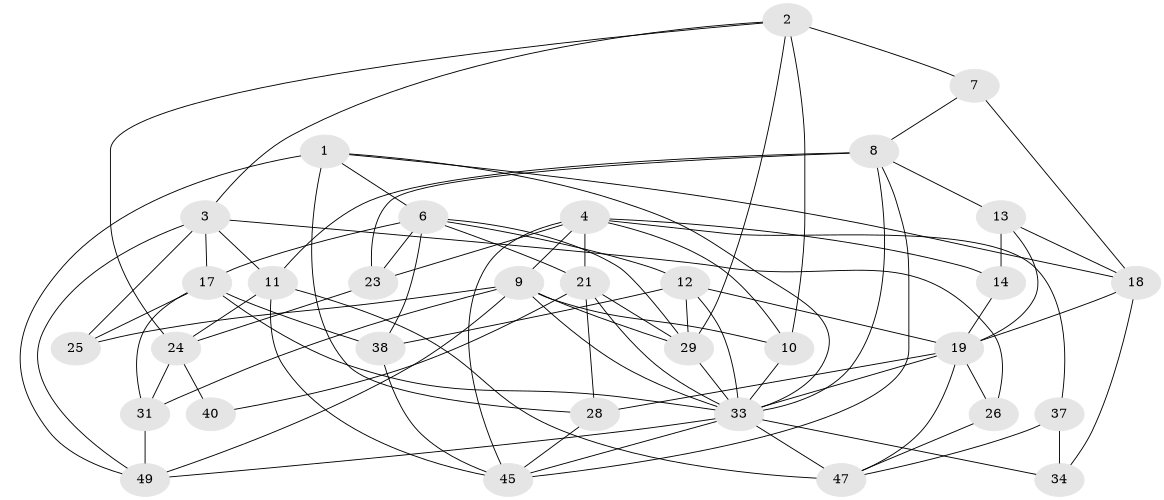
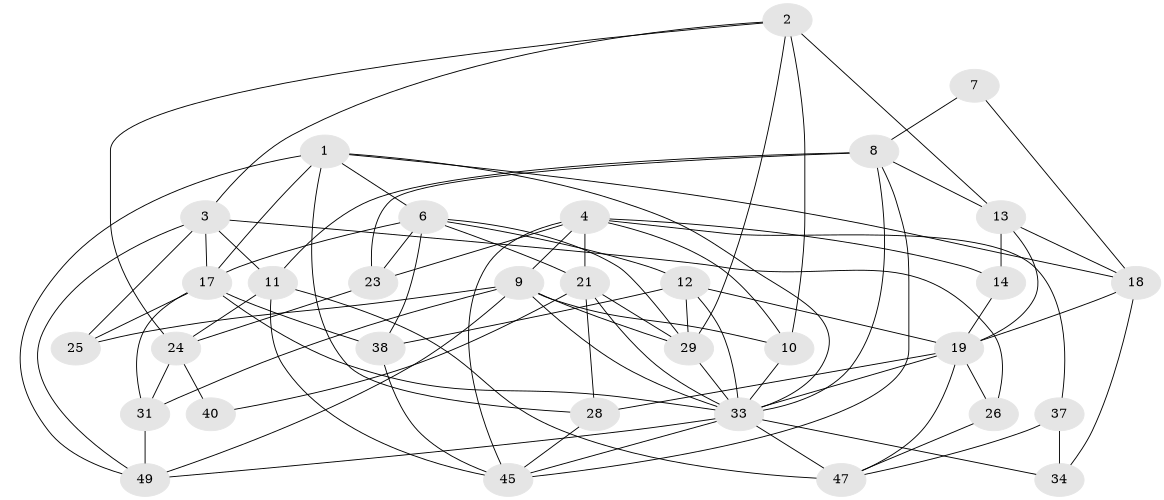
edge "2" -- "7": now "2" -- "13"
edge "1" -- "17": added
